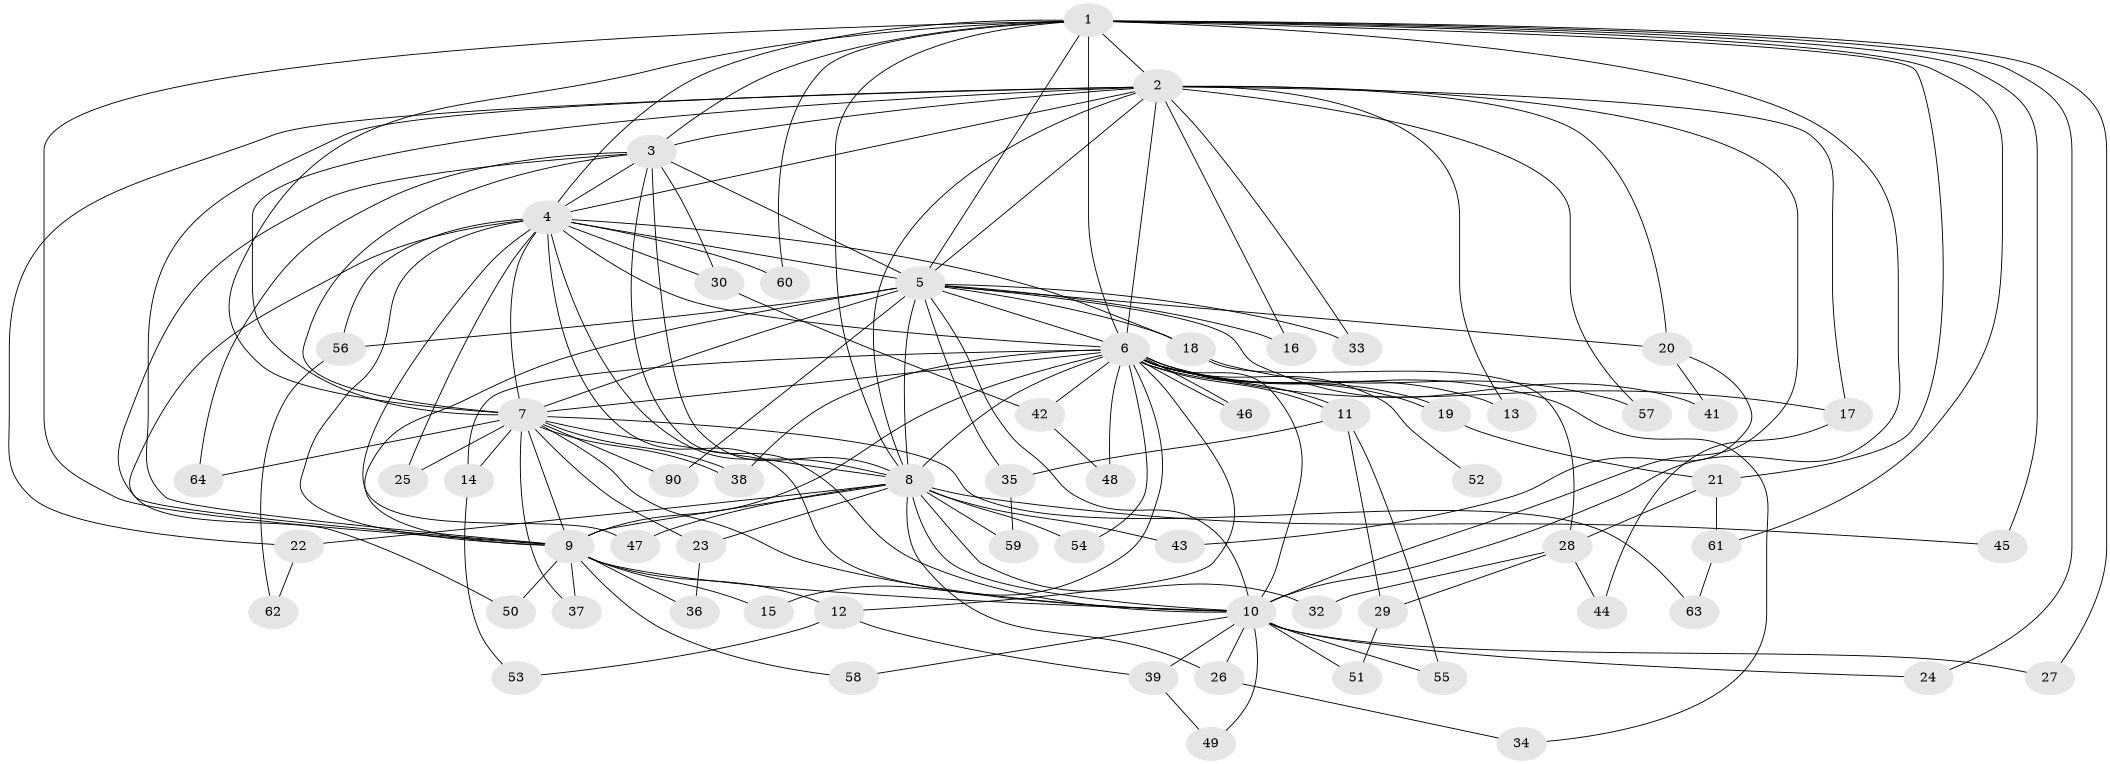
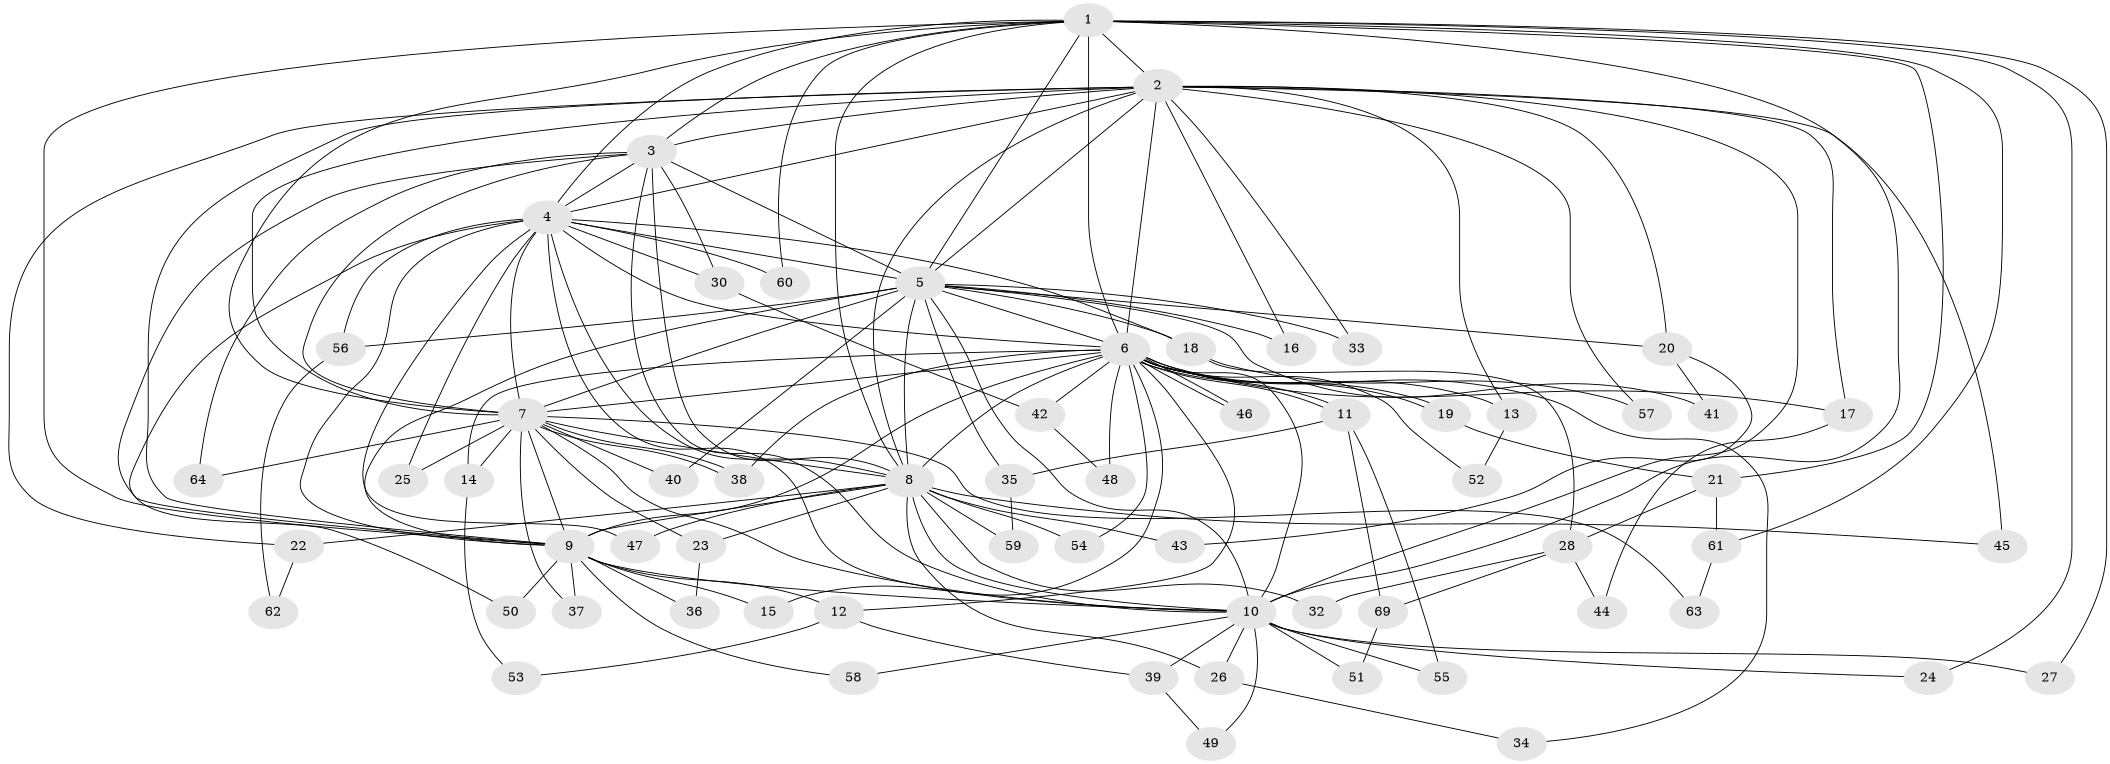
edge "1" -- "45": now "2" -- "45"
edge "13" -- "52": added
node "90": label "90" -> "40"
node "29": label "29" -> "69"
